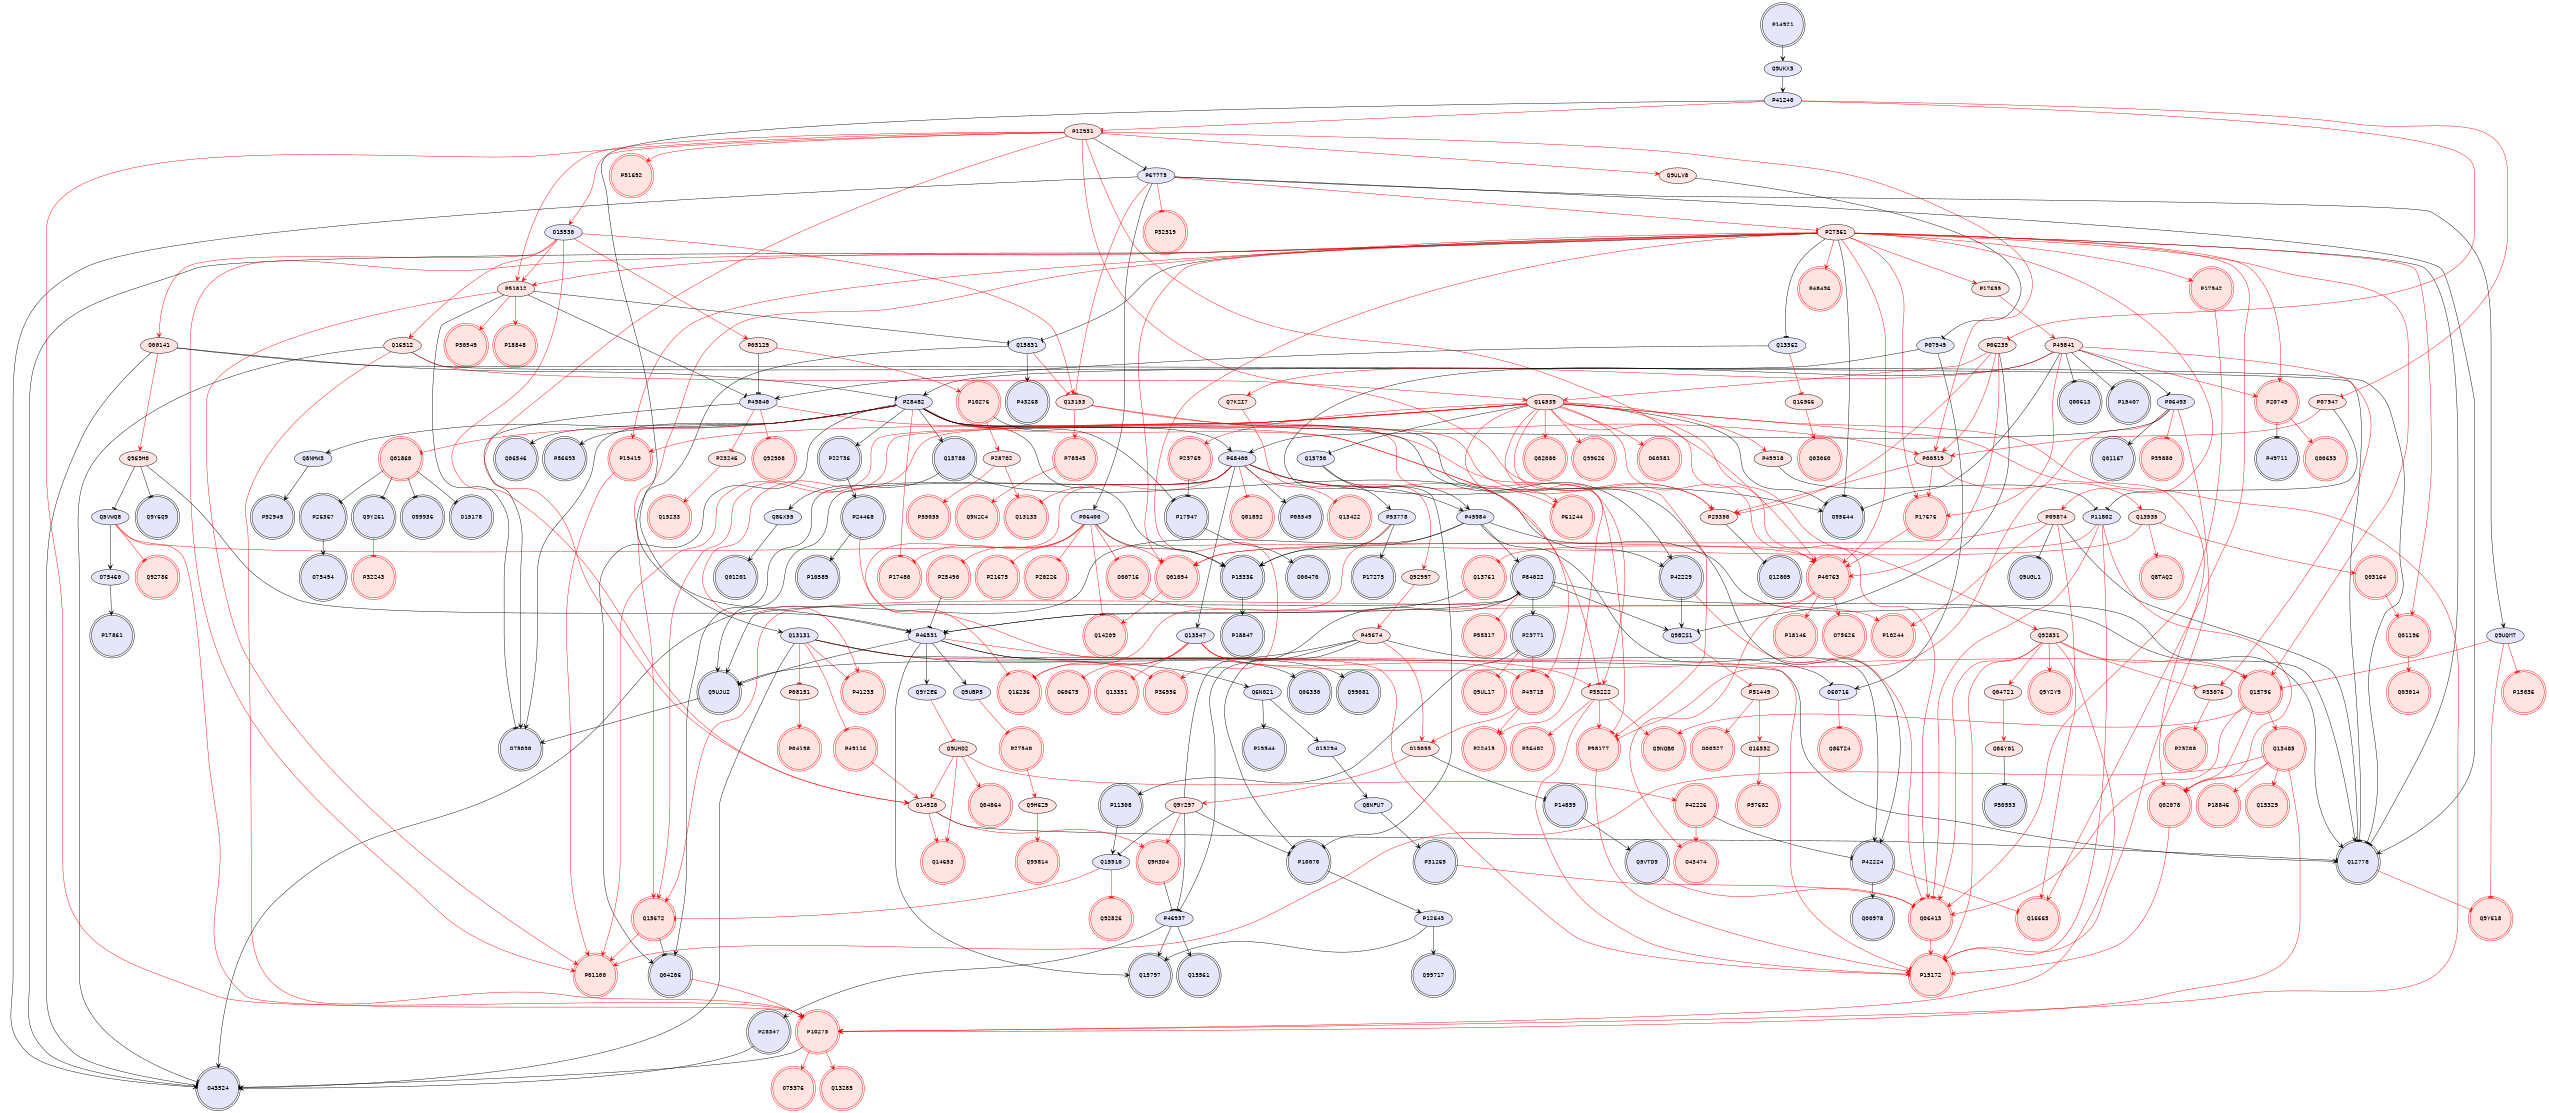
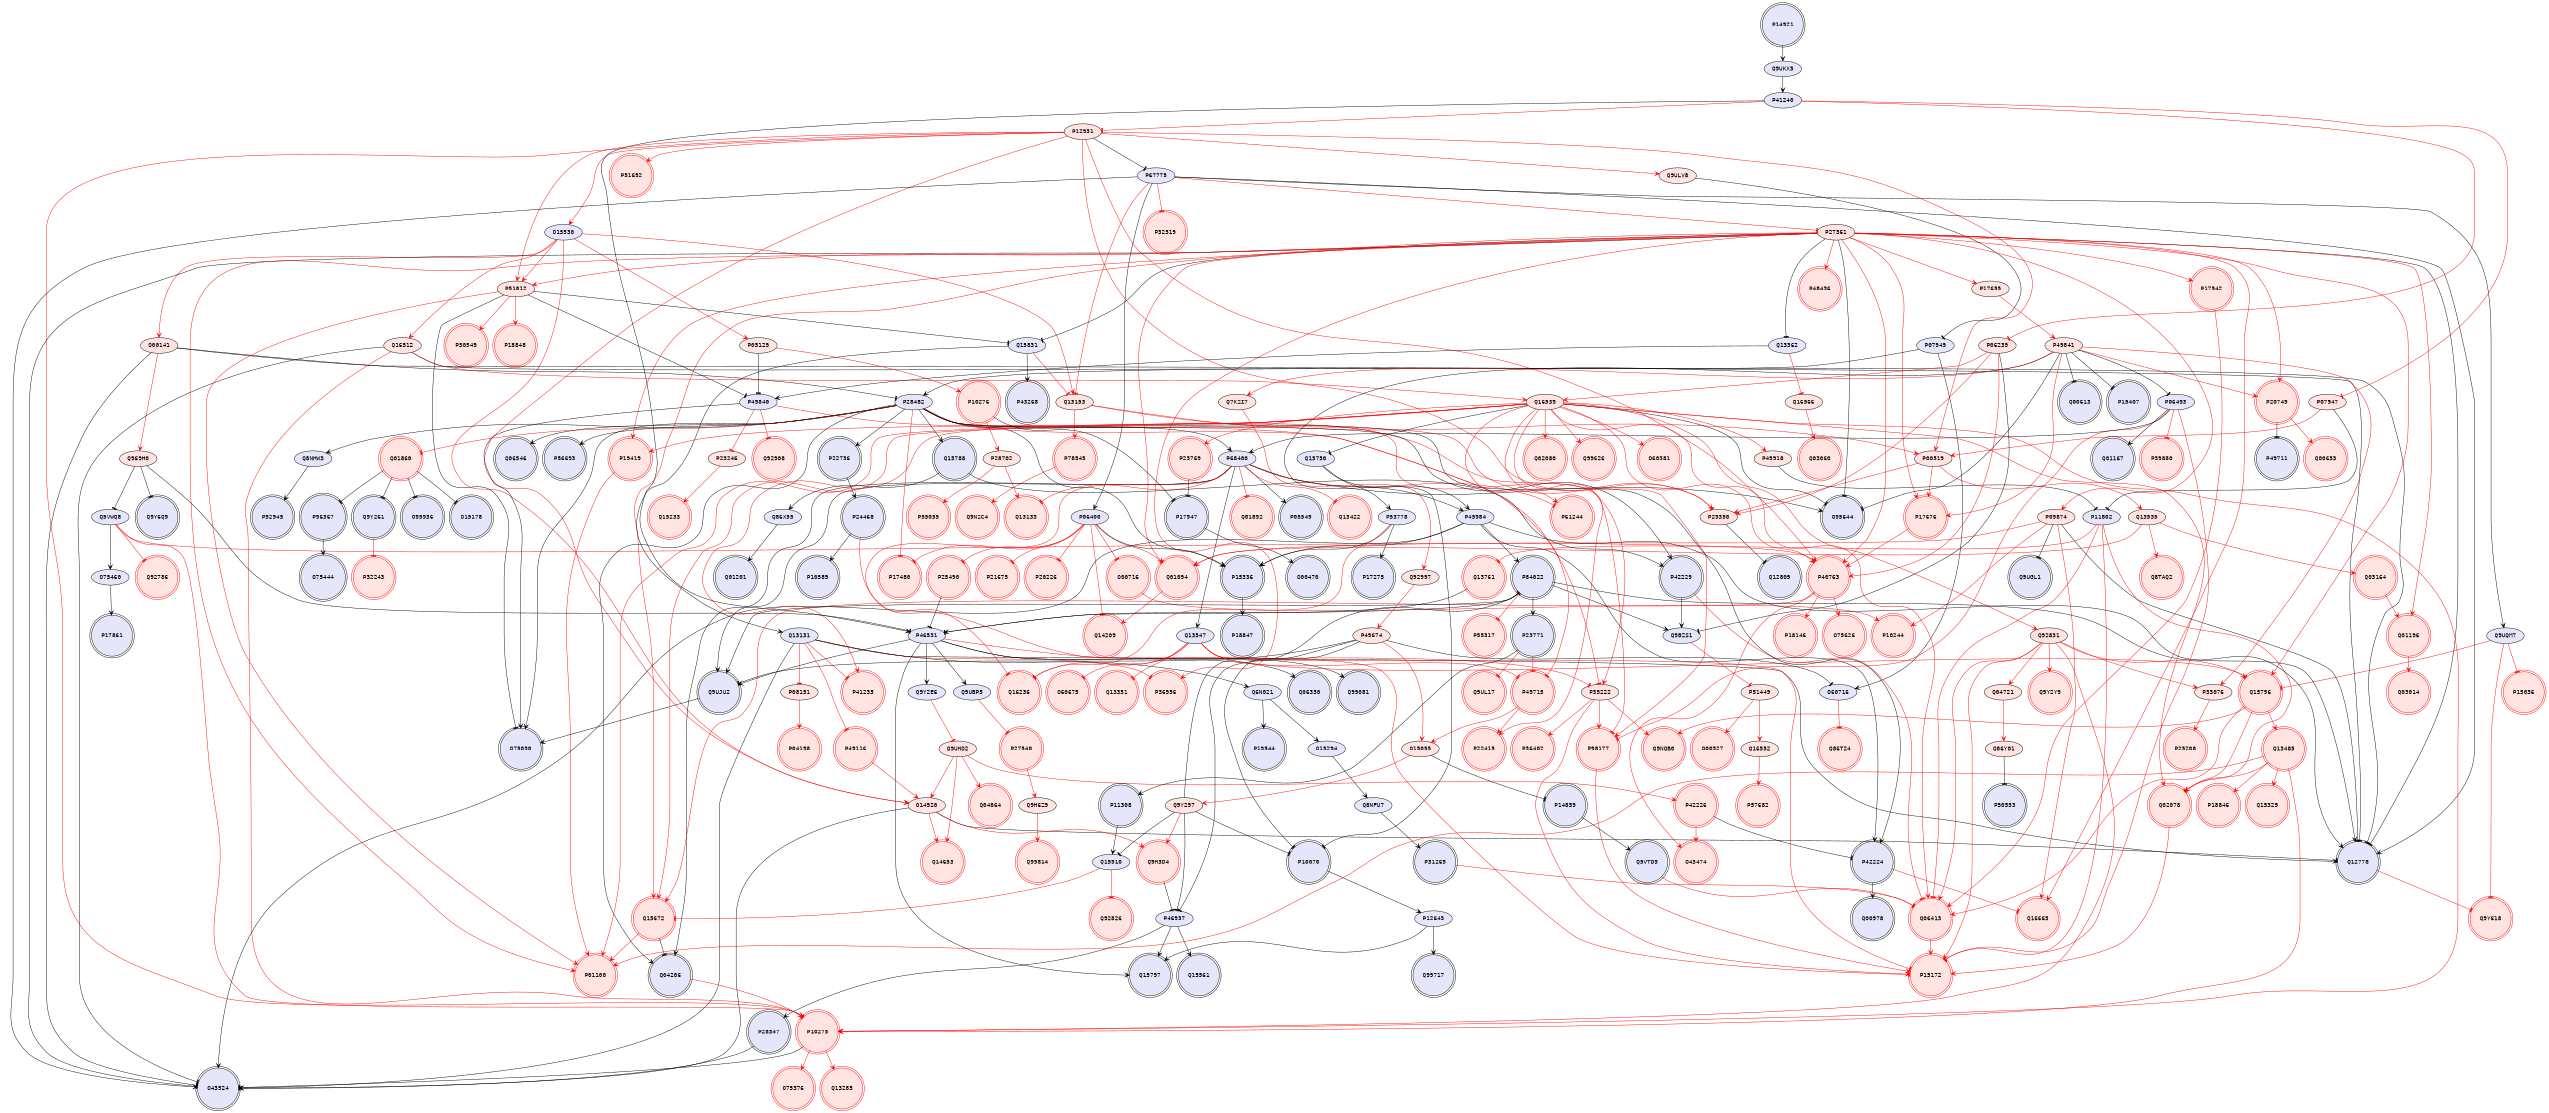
edge "P06239" -> "P00519": removed
node "P26367": label "P26367" -> "P96367"
node "O75494": label "O75494" -> "O75444"
edge "O14920" -> "O43524": added
